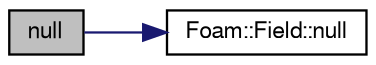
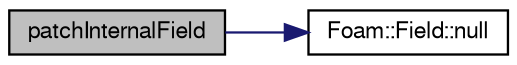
node "null": label "null" -> "patchInternalField"
